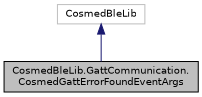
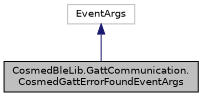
node "CosmedBleLib": label "CosmedBleLib" -> "EventArgs"
